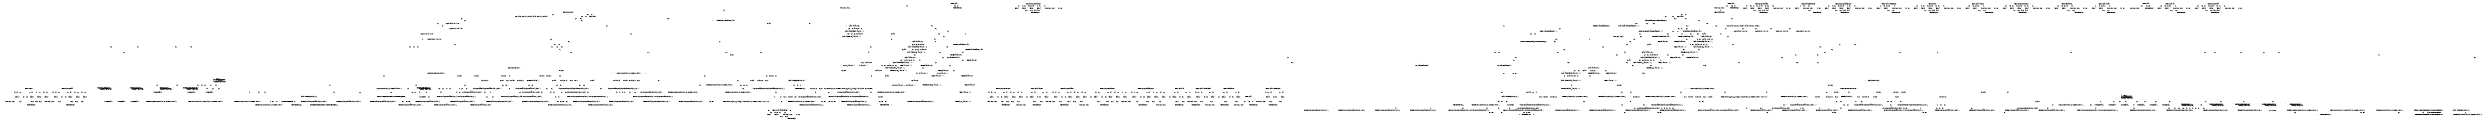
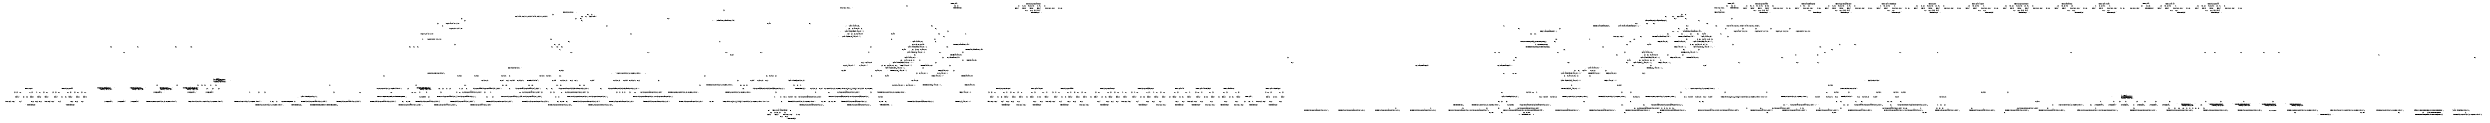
node "(CONTROL_STRUCTURE,IF,if (Stream_GetRemainingLength(s) < 1))": removed
node "(IDENTIFIER,ERROR_INVALID_DATA,return ERROR_INVALID_DATA;)": added
